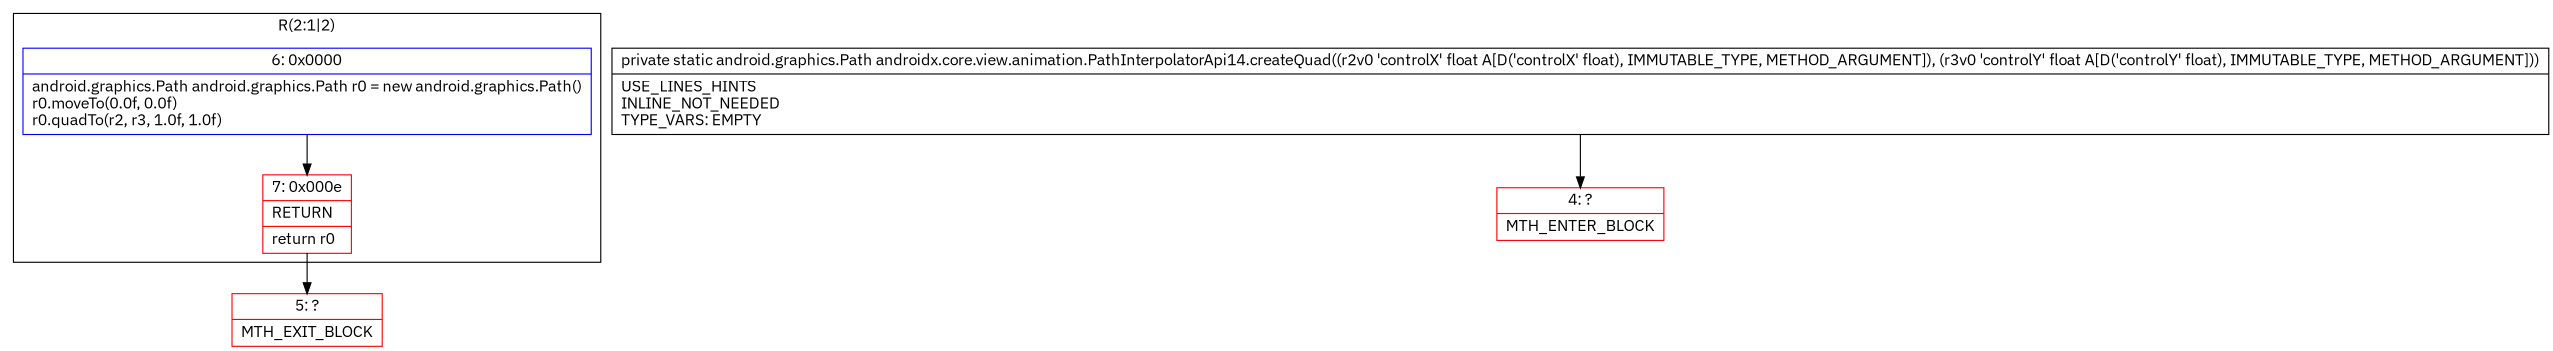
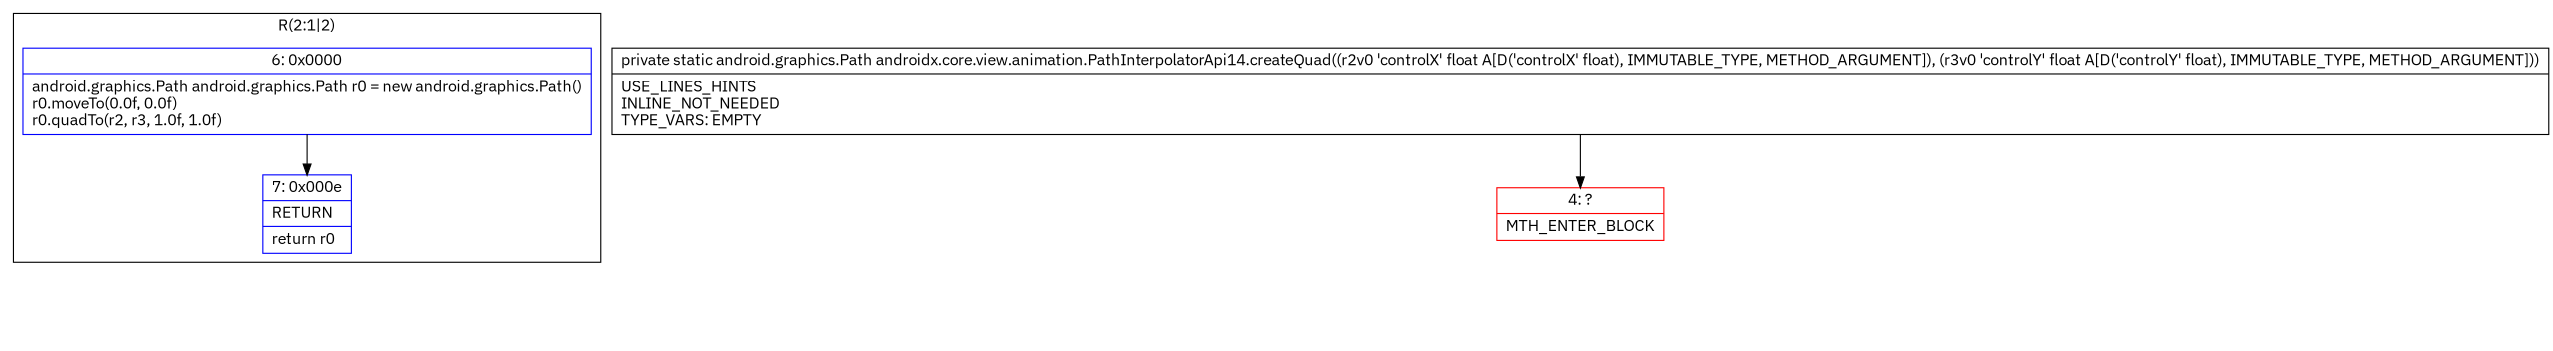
node "7: 0x000e": color red -> blue
node "5: ?": removed
